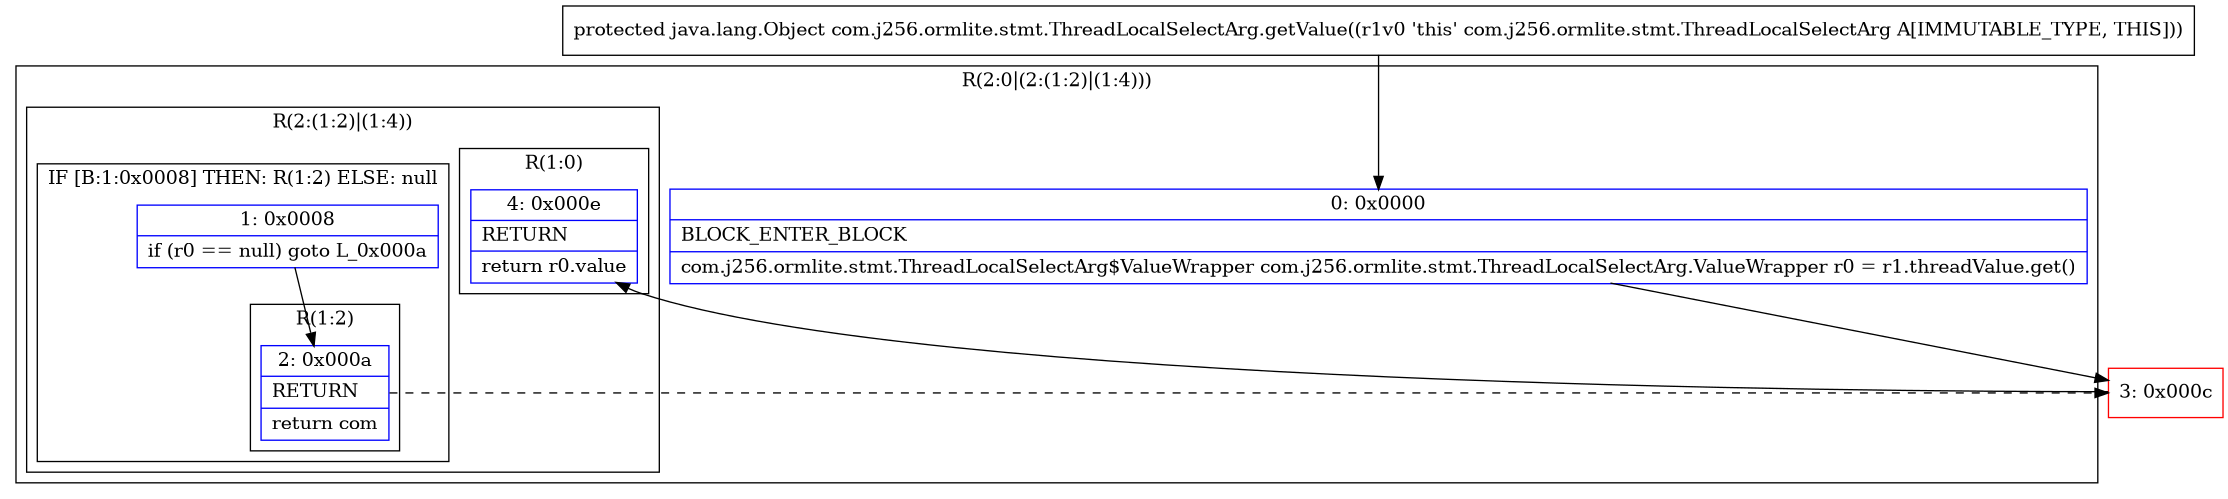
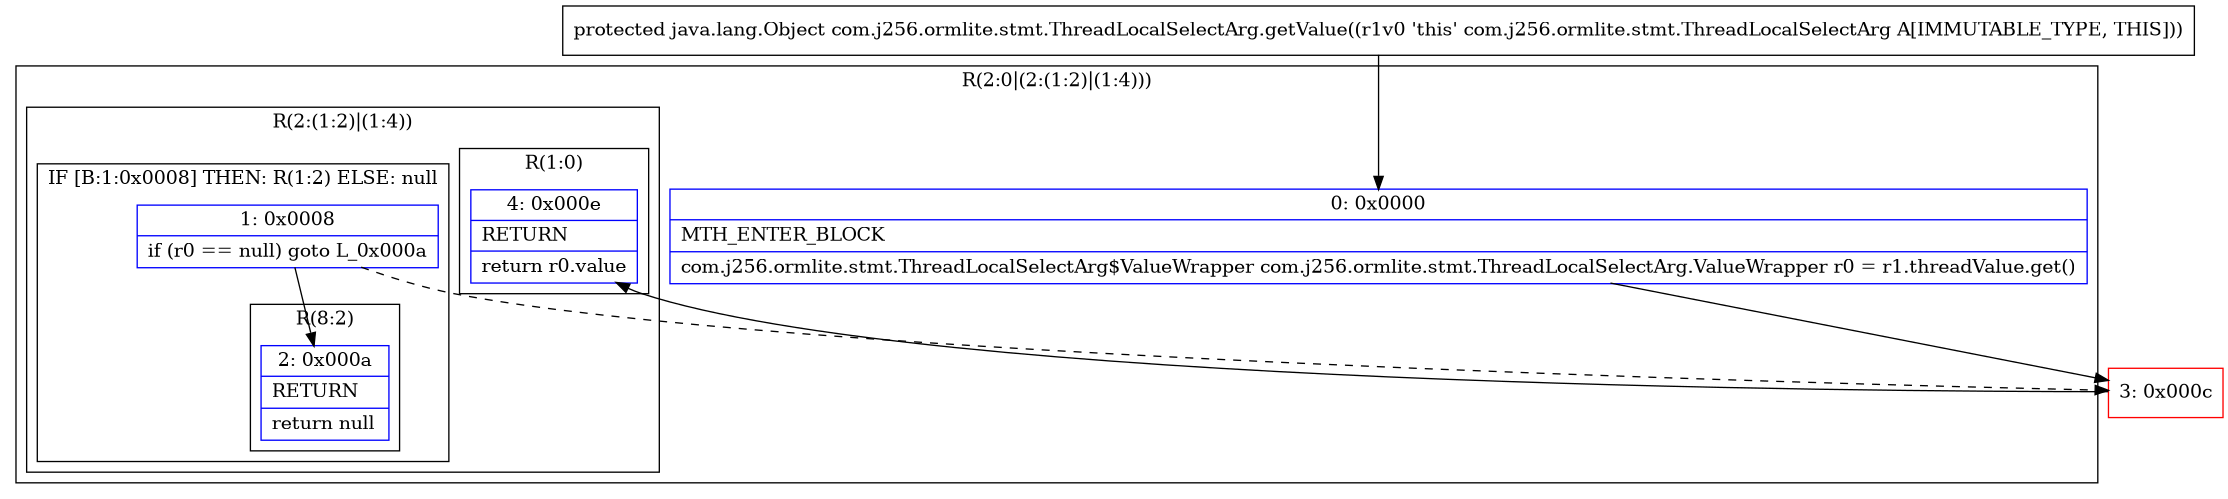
node "0: 0x0000": text "BLOCK_ENTER_BLOCK" -> "MTH_ENTER_BLOCK"
cluster "R(1:2)": label "R(1:2)" -> "R(8:2)"
edge "2: 0x000a" -> "3: 0x000c": now "1: 0x0008" -> "3: 0x000c"
node "2: 0x000a": text "return com" -> "return null"
